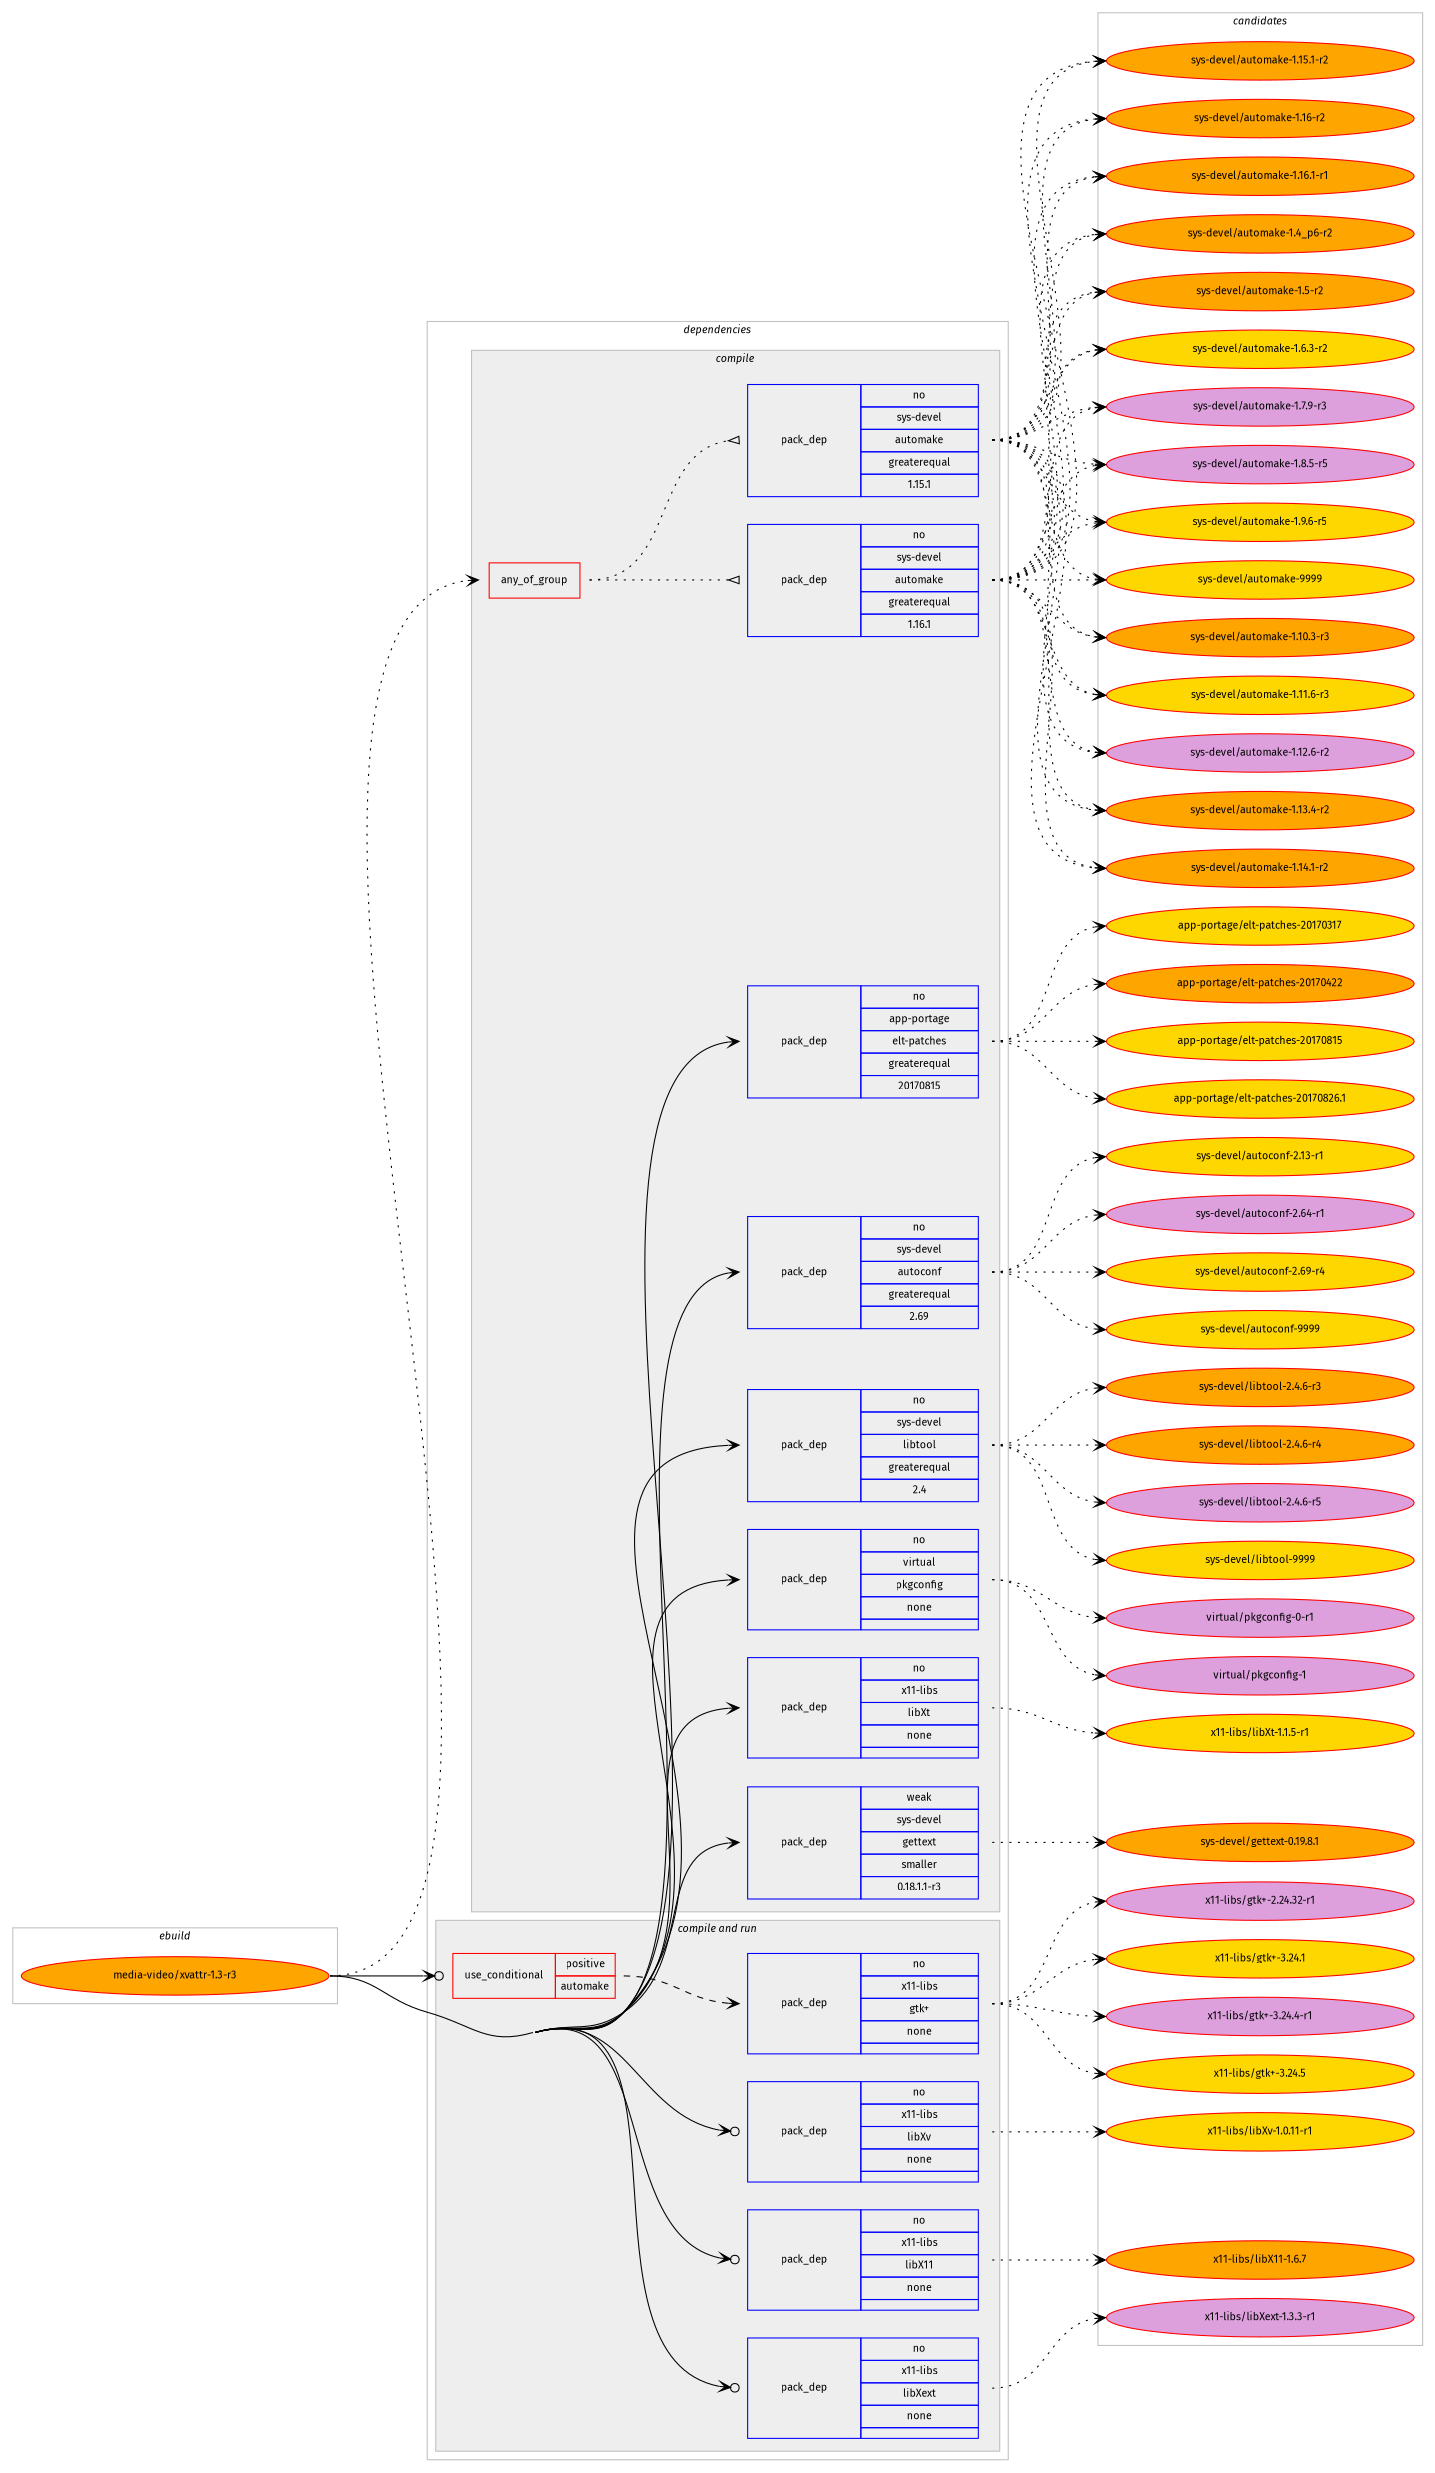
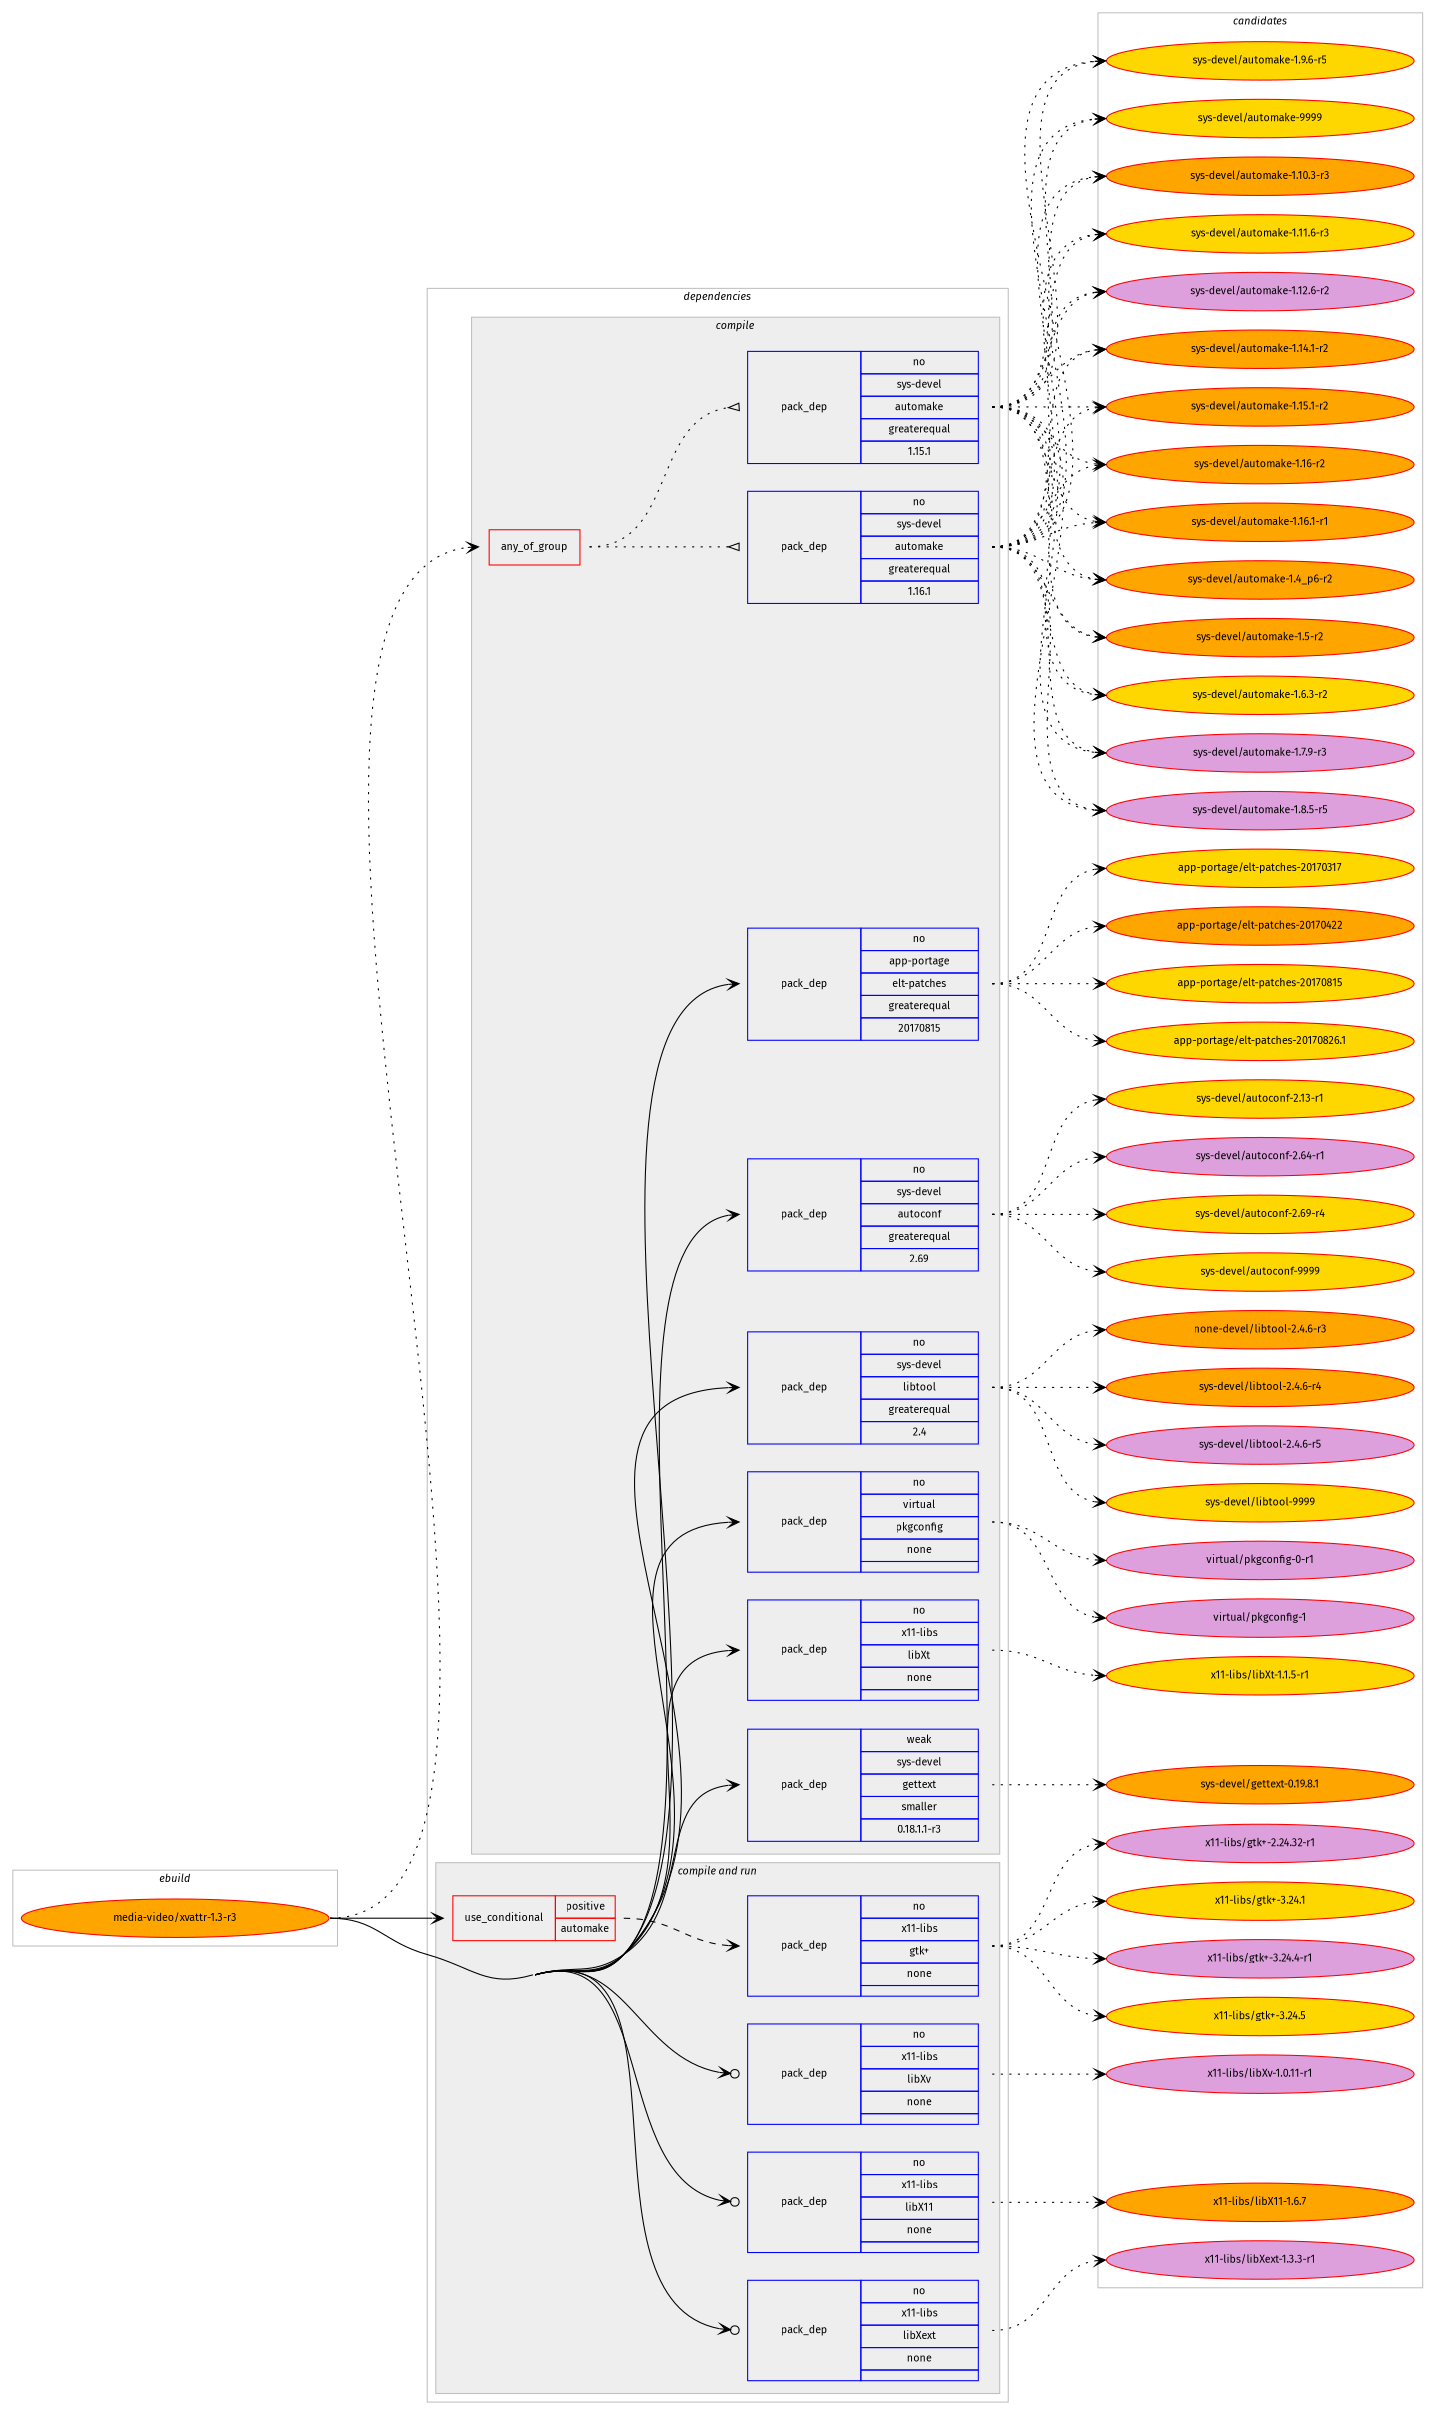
node "sys-devel/automake-1.13.4-r2": removed
node "sys-devel/libtool-2.4.6-r3": label "sys-devel/libtool-2.4.6-r3" -> "none-devel/libtool-2.4.6-r3"
edge "media-video/xvattr-1.3-r3" -> "use_conditional": arrowhead odotvee -> vee
node "x11-libs/libXv-1.0.11-r1": fillcolor gold -> plum
